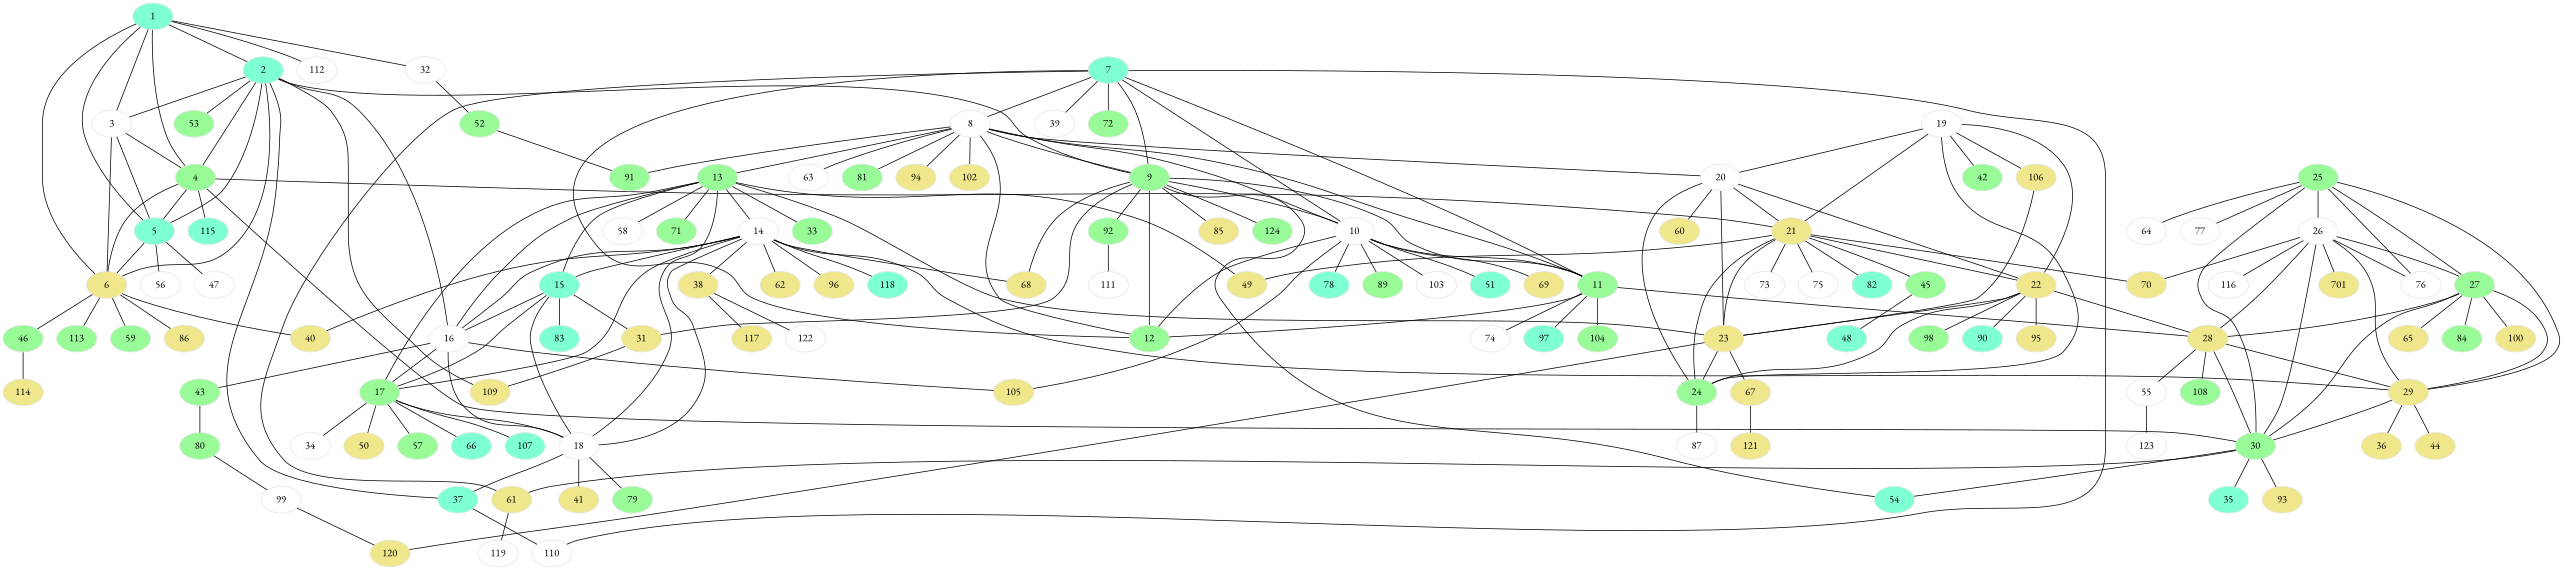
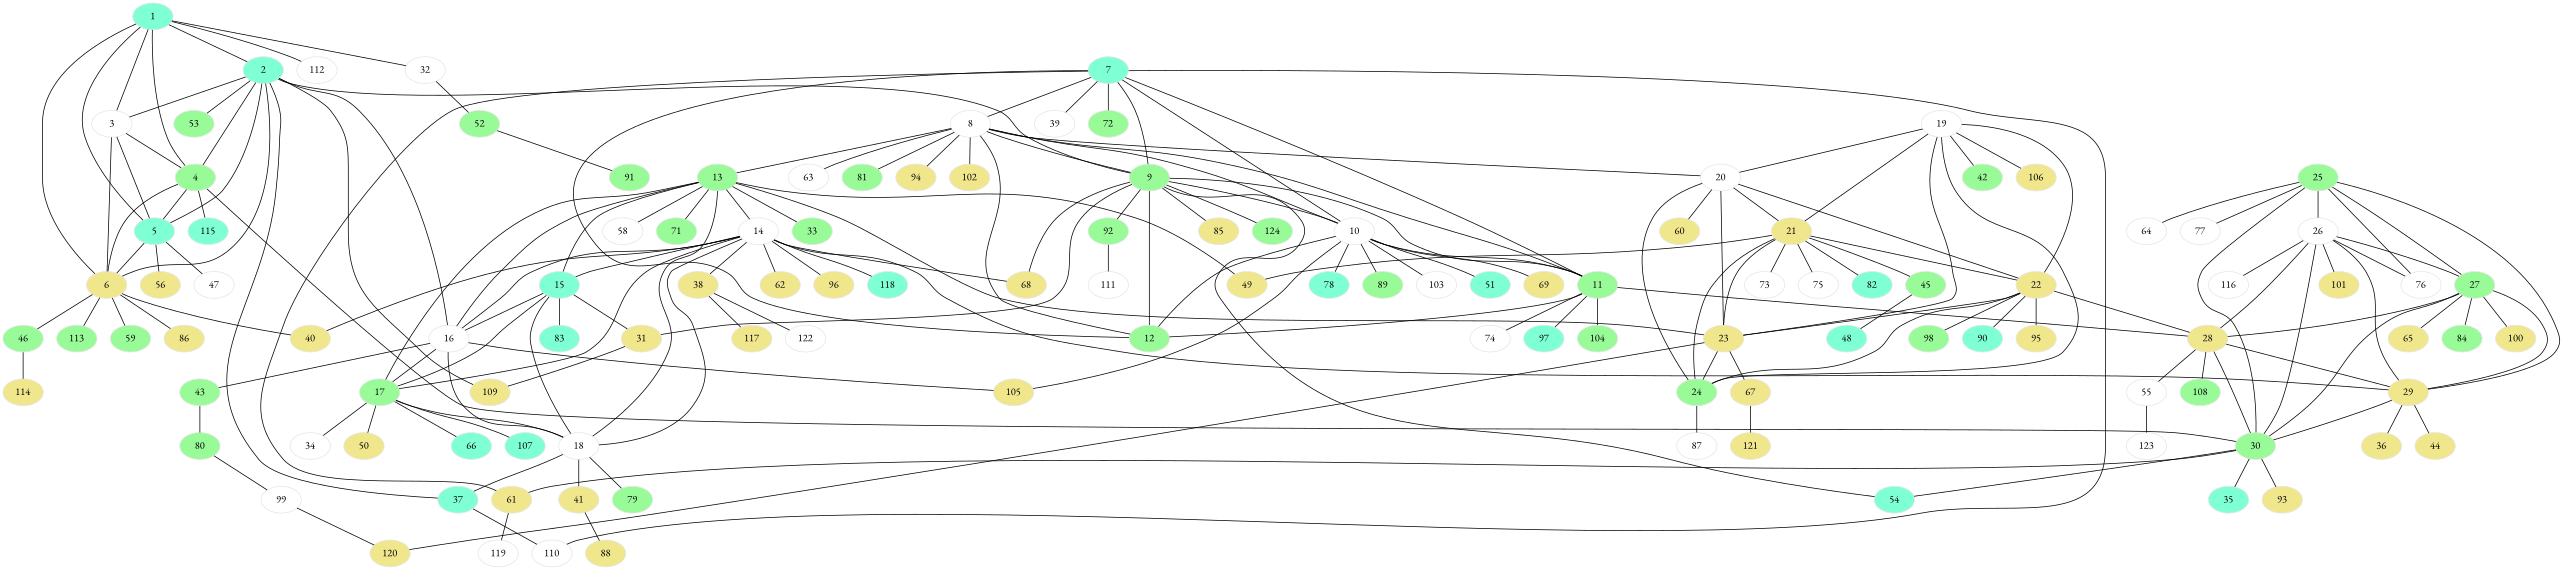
edge "8" -- "91": removed
edge "4" -- "21": removed
node "56": fillcolor white -> khaki
node "70": removed
node "701": label "701" -> "101"
edge "106" -- "23": now "19" -- "23"
node "57": removed
node "88": added
